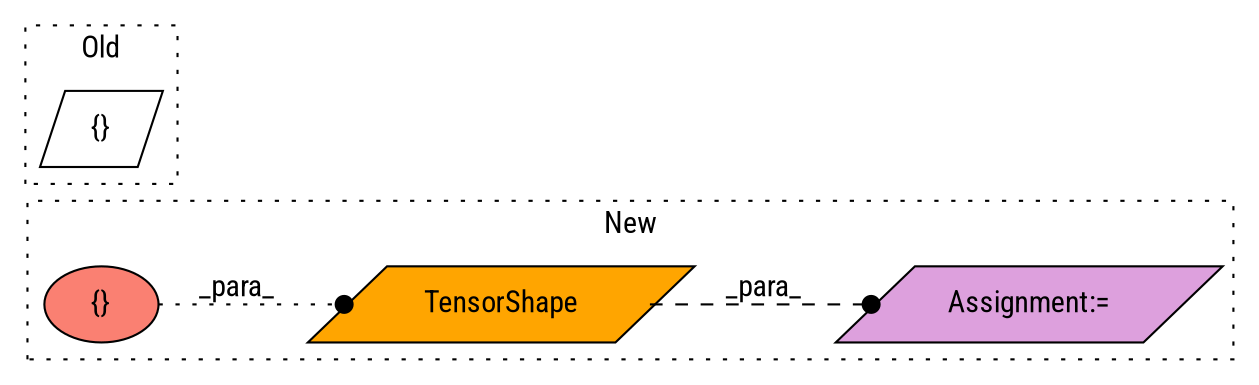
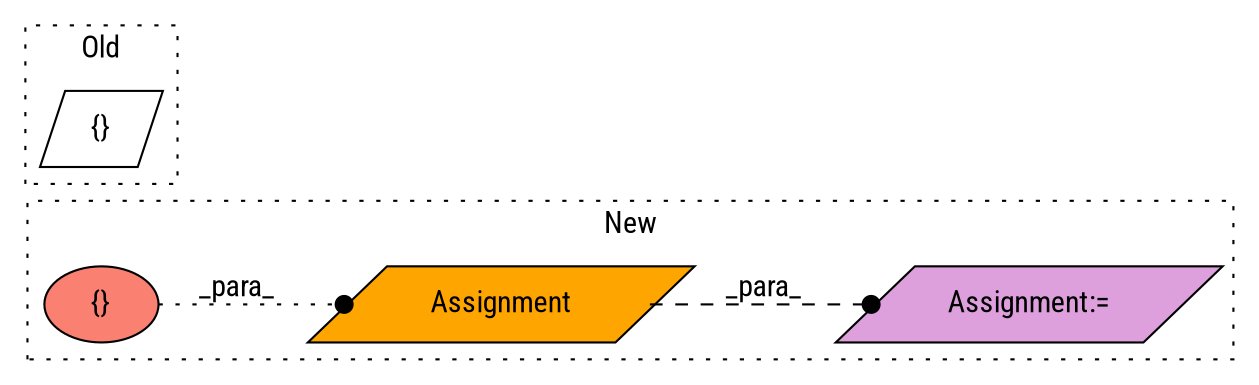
node "TensorShape": label "TensorShape" -> "Assignment"
